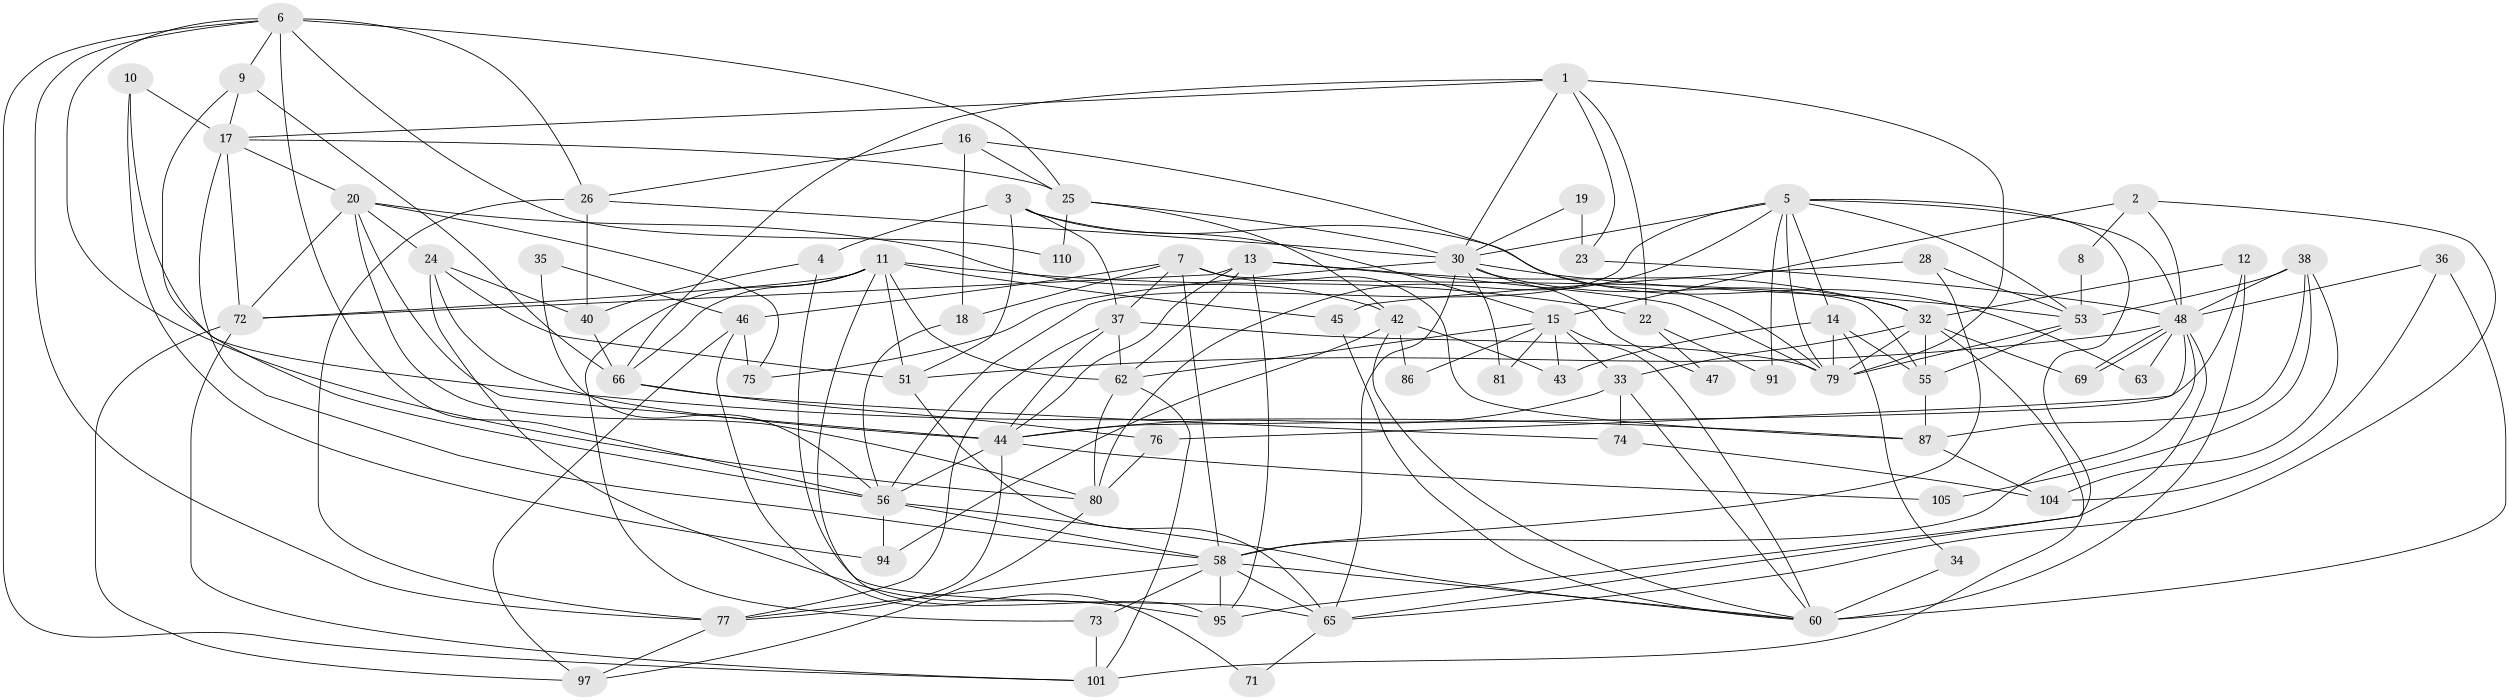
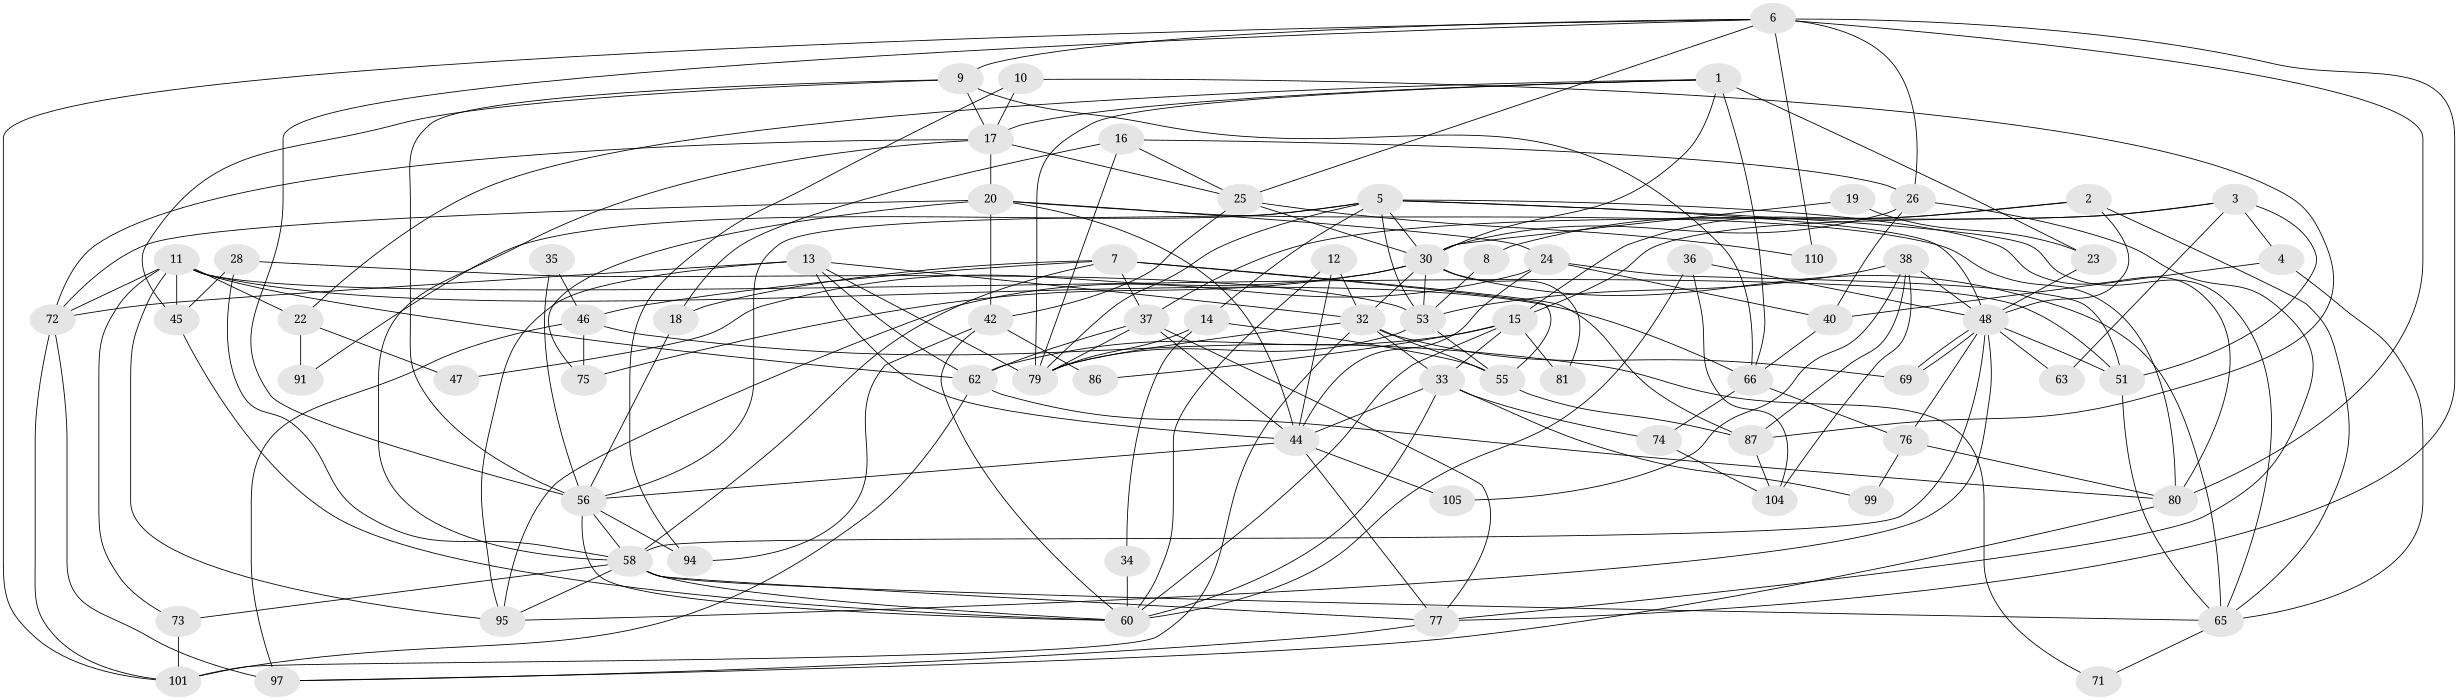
edge "9" -- "45": added
node "43": removed
node "99": added
